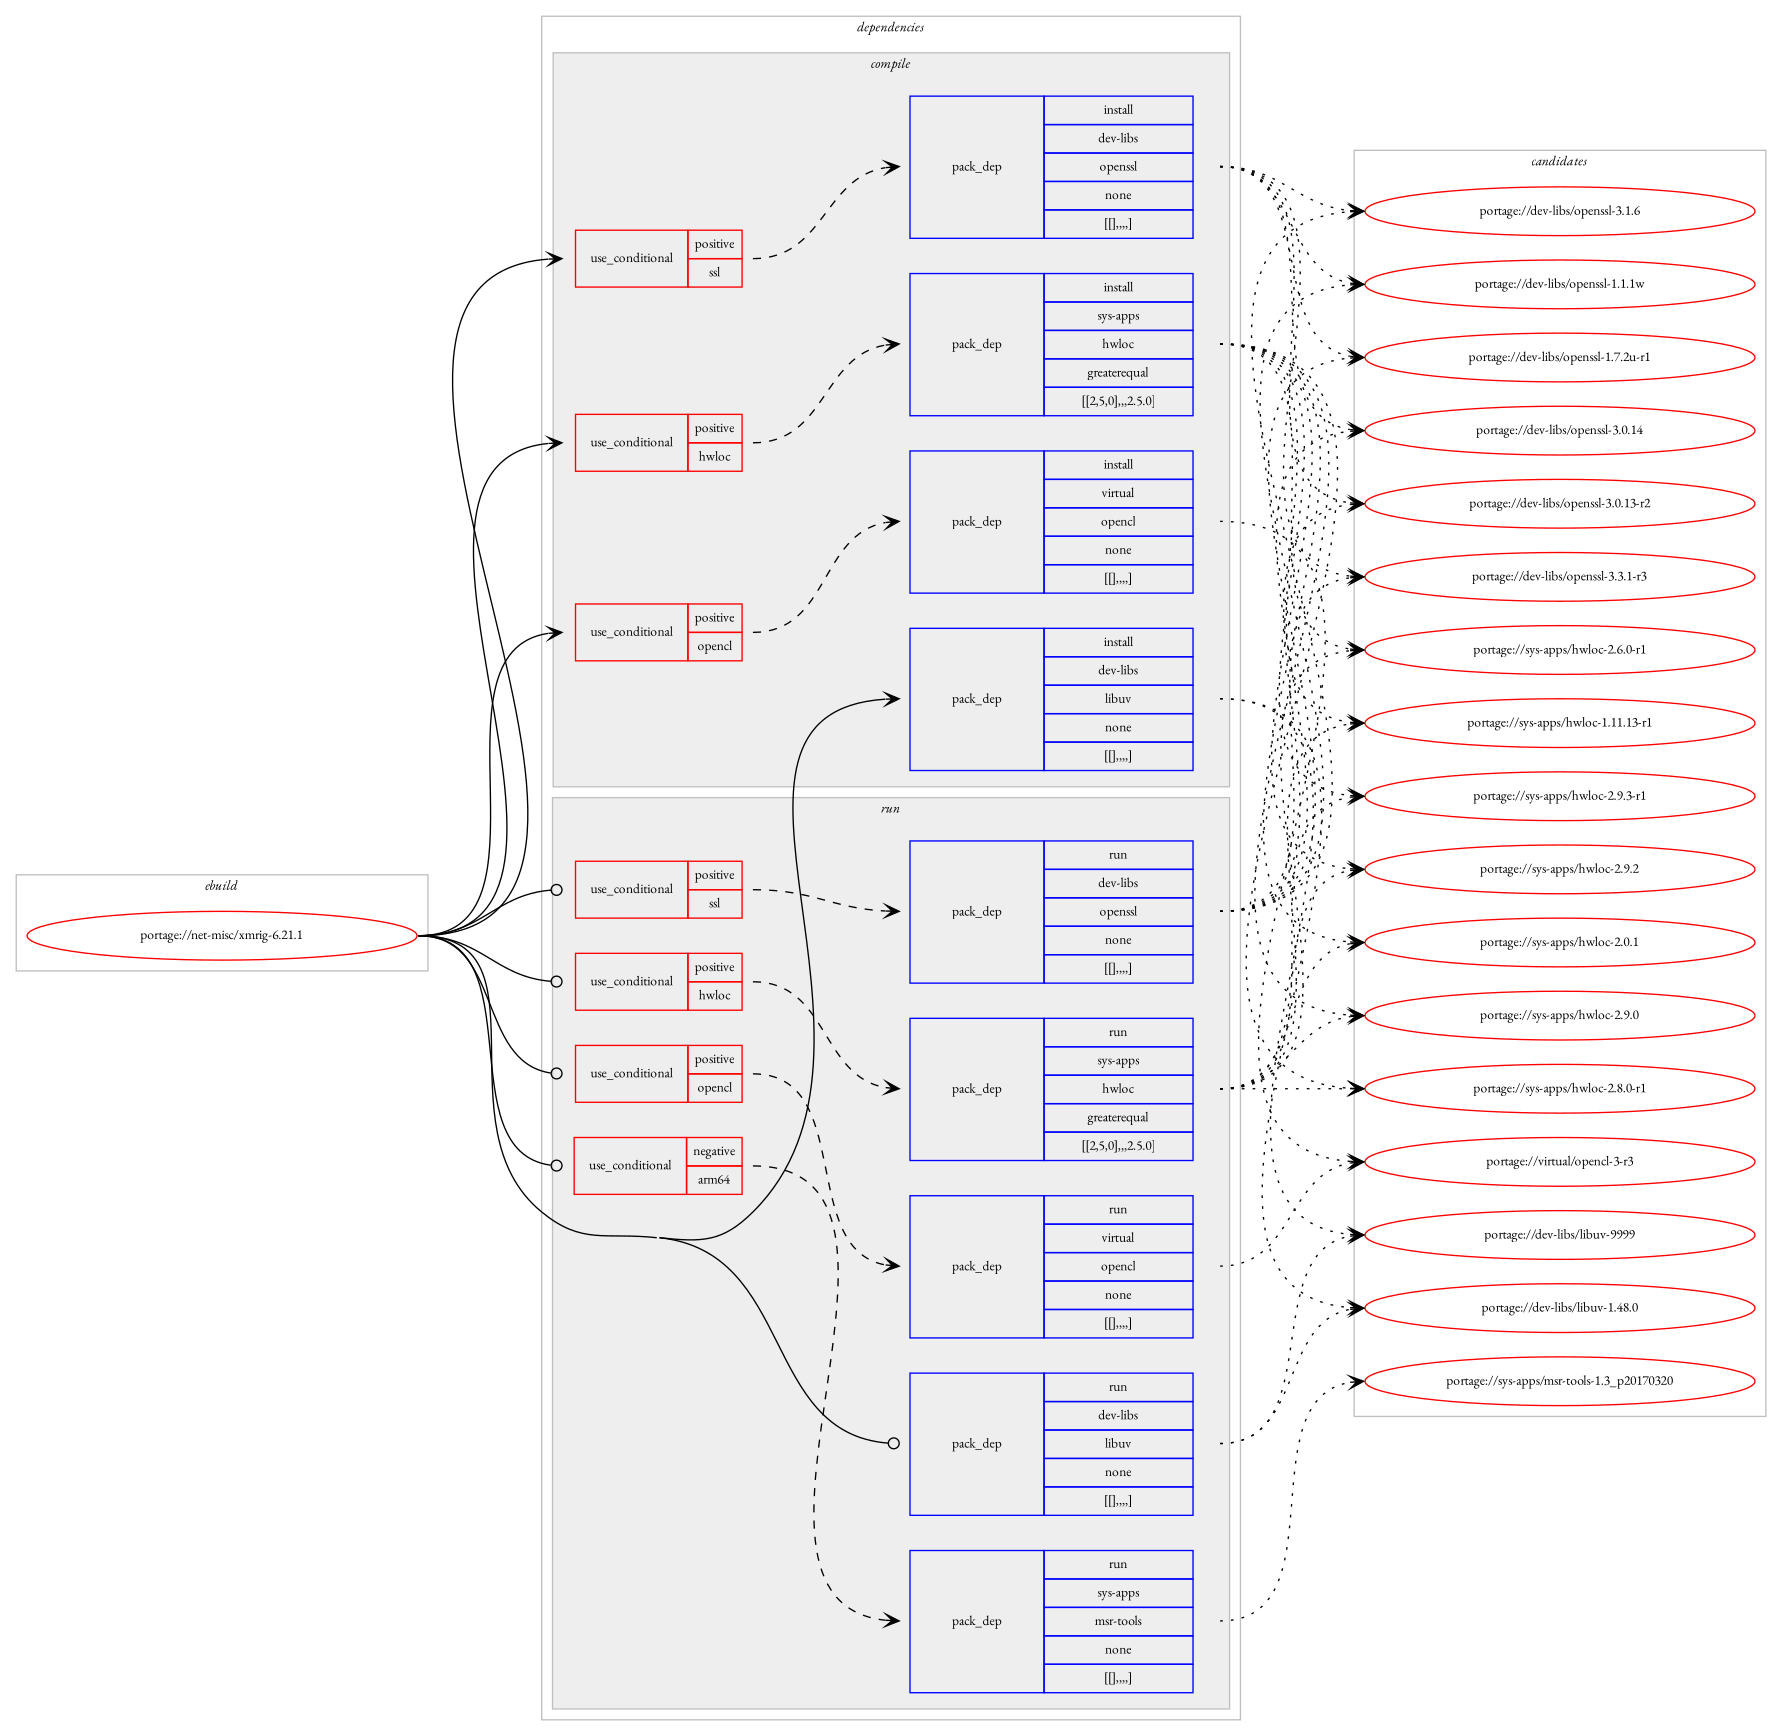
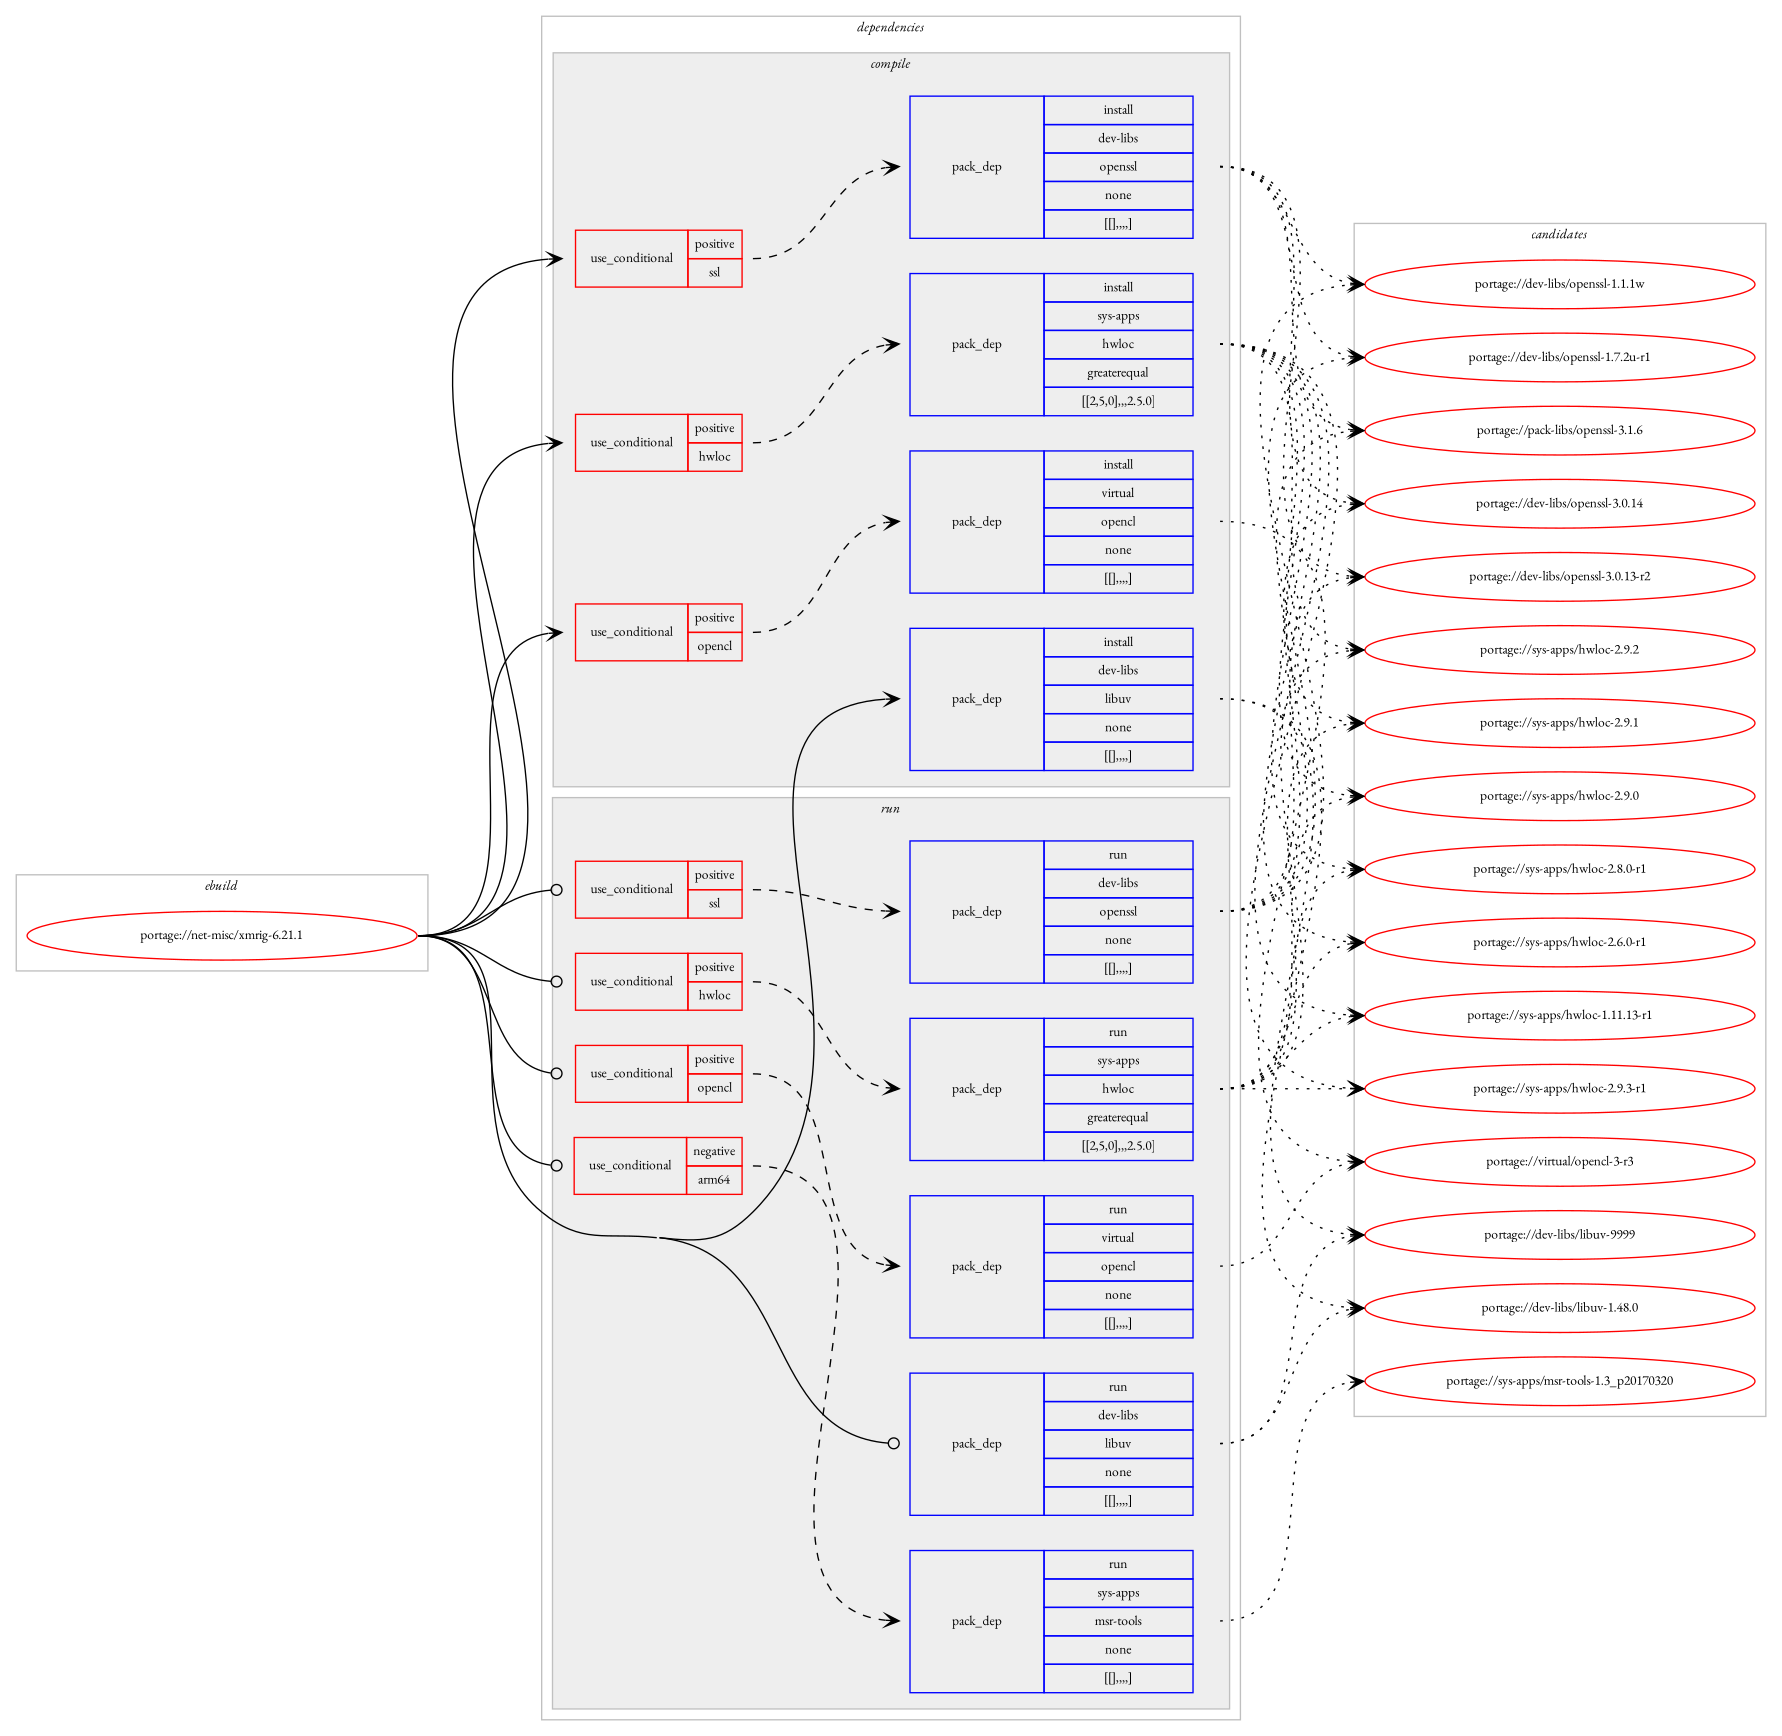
node "portage://dev-libs/openssl-3.1.6": label "portage://dev-libs/openssl-3.1.6" -> "portage://pack-libs/openssl-3.1.6"
node "portage://dev-libs/openssl-3.3.1-r3": removed
node "portage://sys-apps/hwloc-2.0.1": label "portage://sys-apps/hwloc-2.0.1" -> "portage://sys-apps/hwloc-2.9.1"
